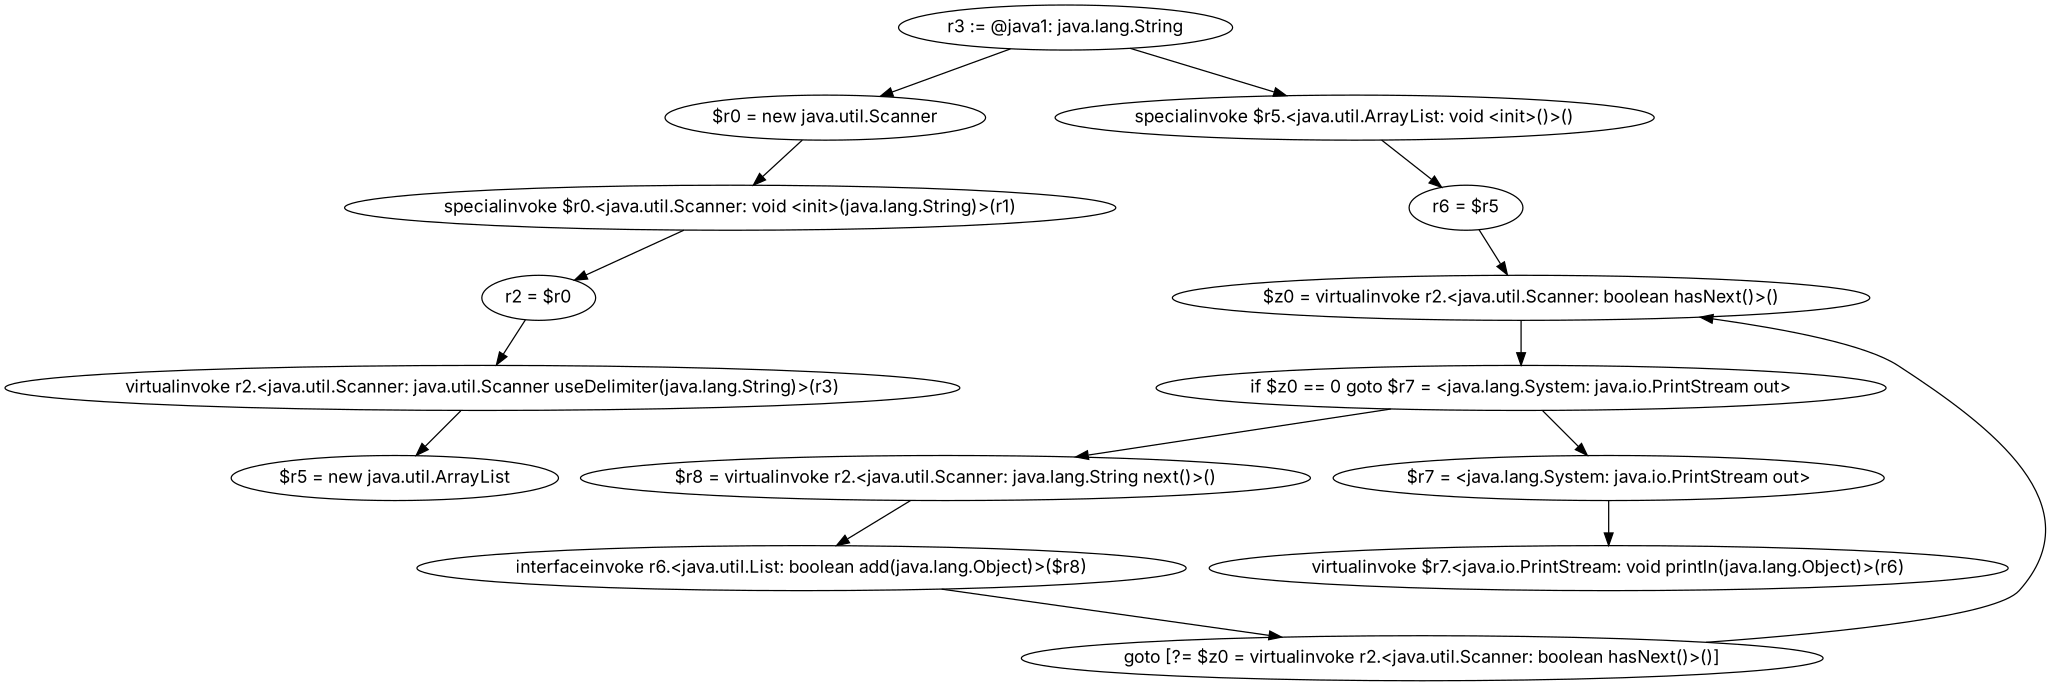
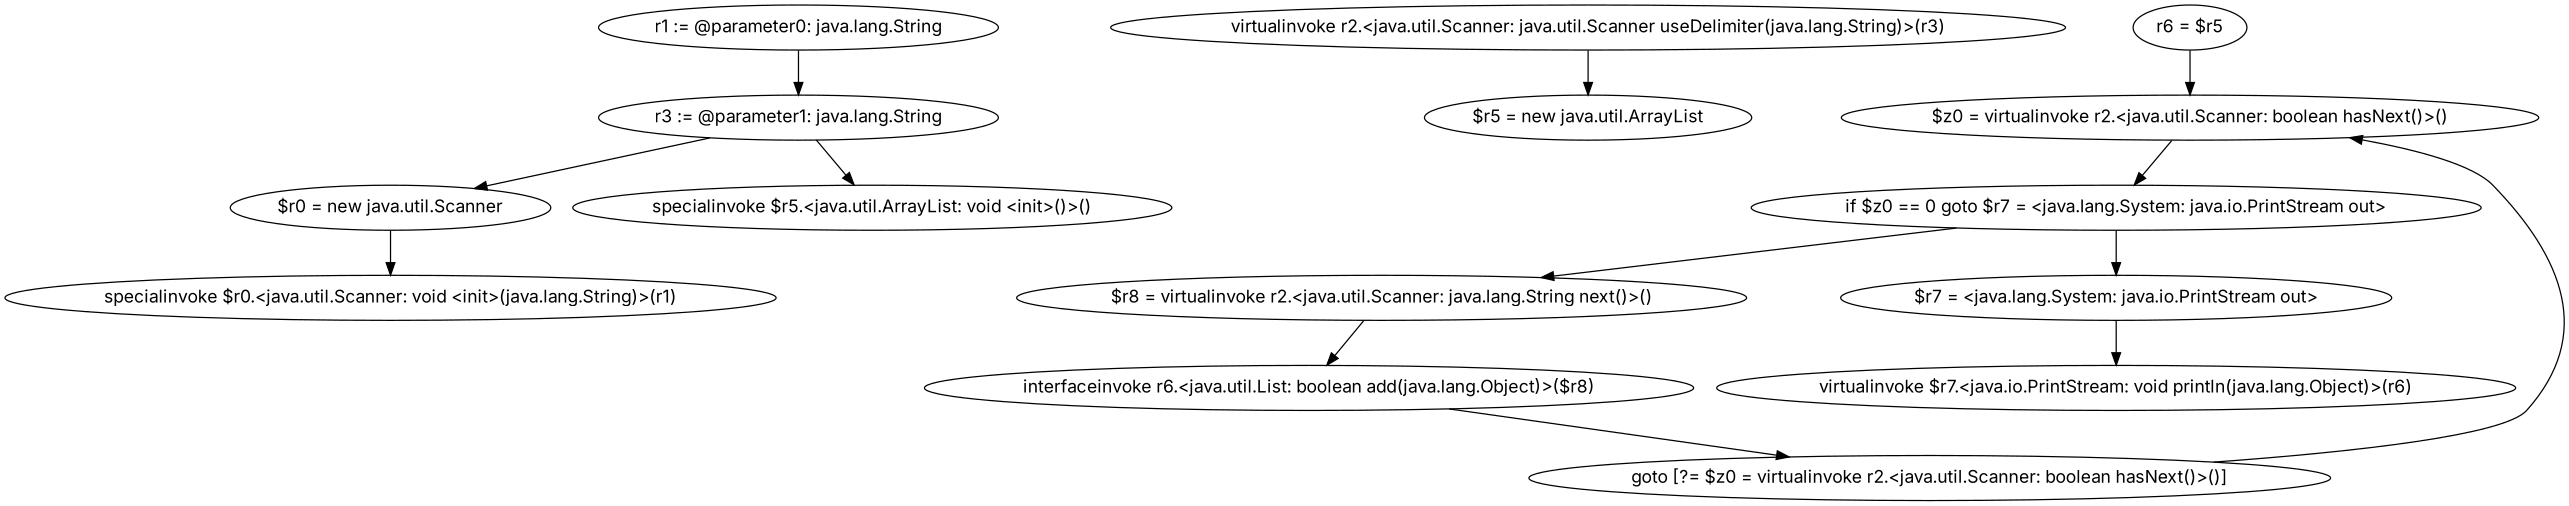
node "r1 := @parameter0: java.lang.String": added
node "r3 := @java1: java.lang.String": label "r3 := @java1: java.lang.String" -> "r3 := @parameter1: java.lang.String"
edge "specialinvoke $r5.<java.util.ArrayList: void <init>()>()" -> "r6 = $r5": removed
node "r2 = $r0": removed
